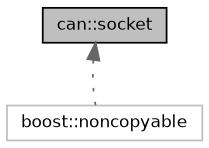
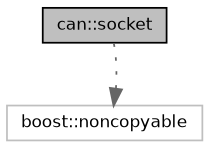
edge "boost::noncopyable" -> "can::socket": reversed
